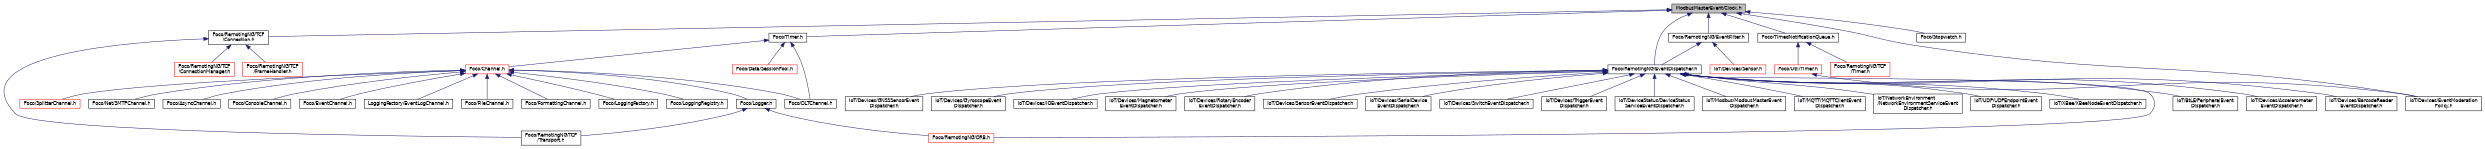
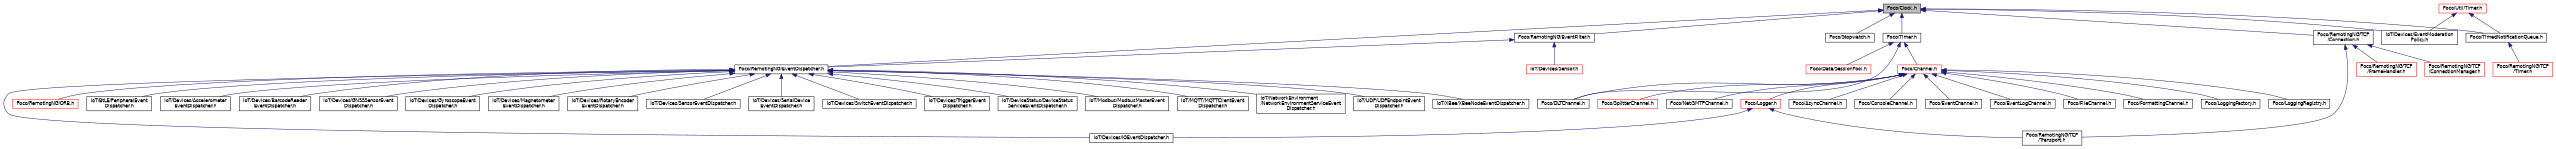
node "ModbusMasterEvent/Clock.h": label "ModbusMasterEvent/Clock.h" -> "Poco/Clock.h"
edge "Poco/Util/Timer.h" -> "Poco/TimedNotificationQueue.h": reversed
node "LoggingFactory/EventLogChannel.h": label "LoggingFactory/EventLogChannel.h" -> "Poco/EventLogChannel.h"
node "Poco/Logger.h": color black -> red
edge "Poco/RemotingNG/ORB.h" -> "Poco/Logger.h": now "IoT/Devices/IOEventDispatcher.h" -> "Poco/Logger.h"
